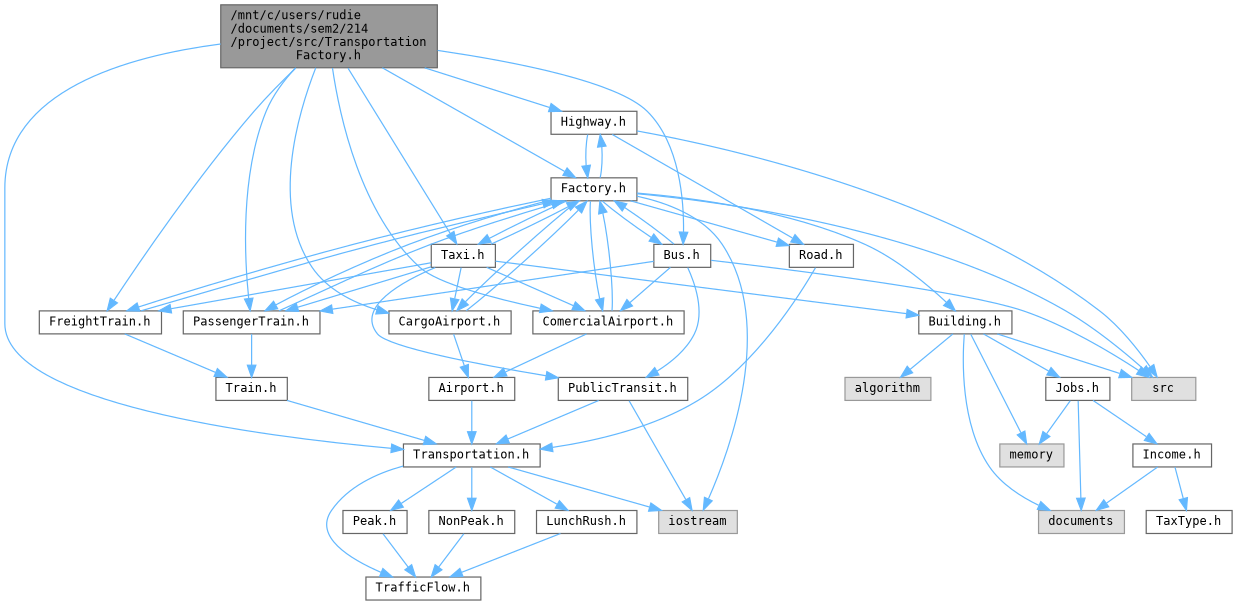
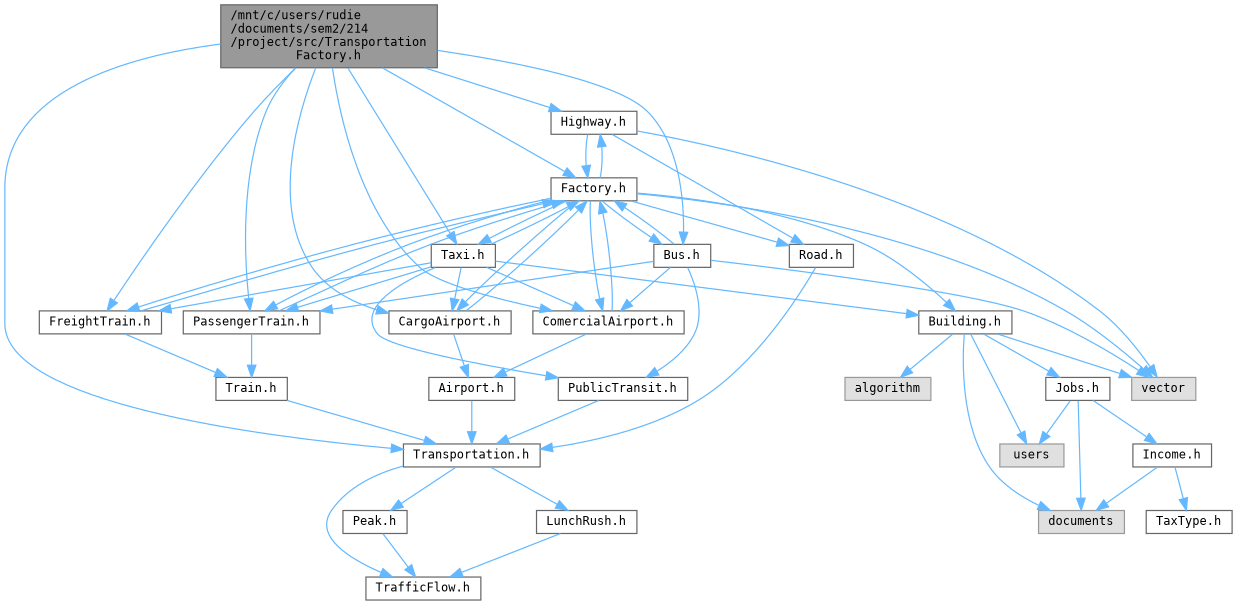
node "src": label "src" -> "vector"
node "memory": label "memory" -> "users"
node "NonPeak.h": removed
node "iostream": removed
